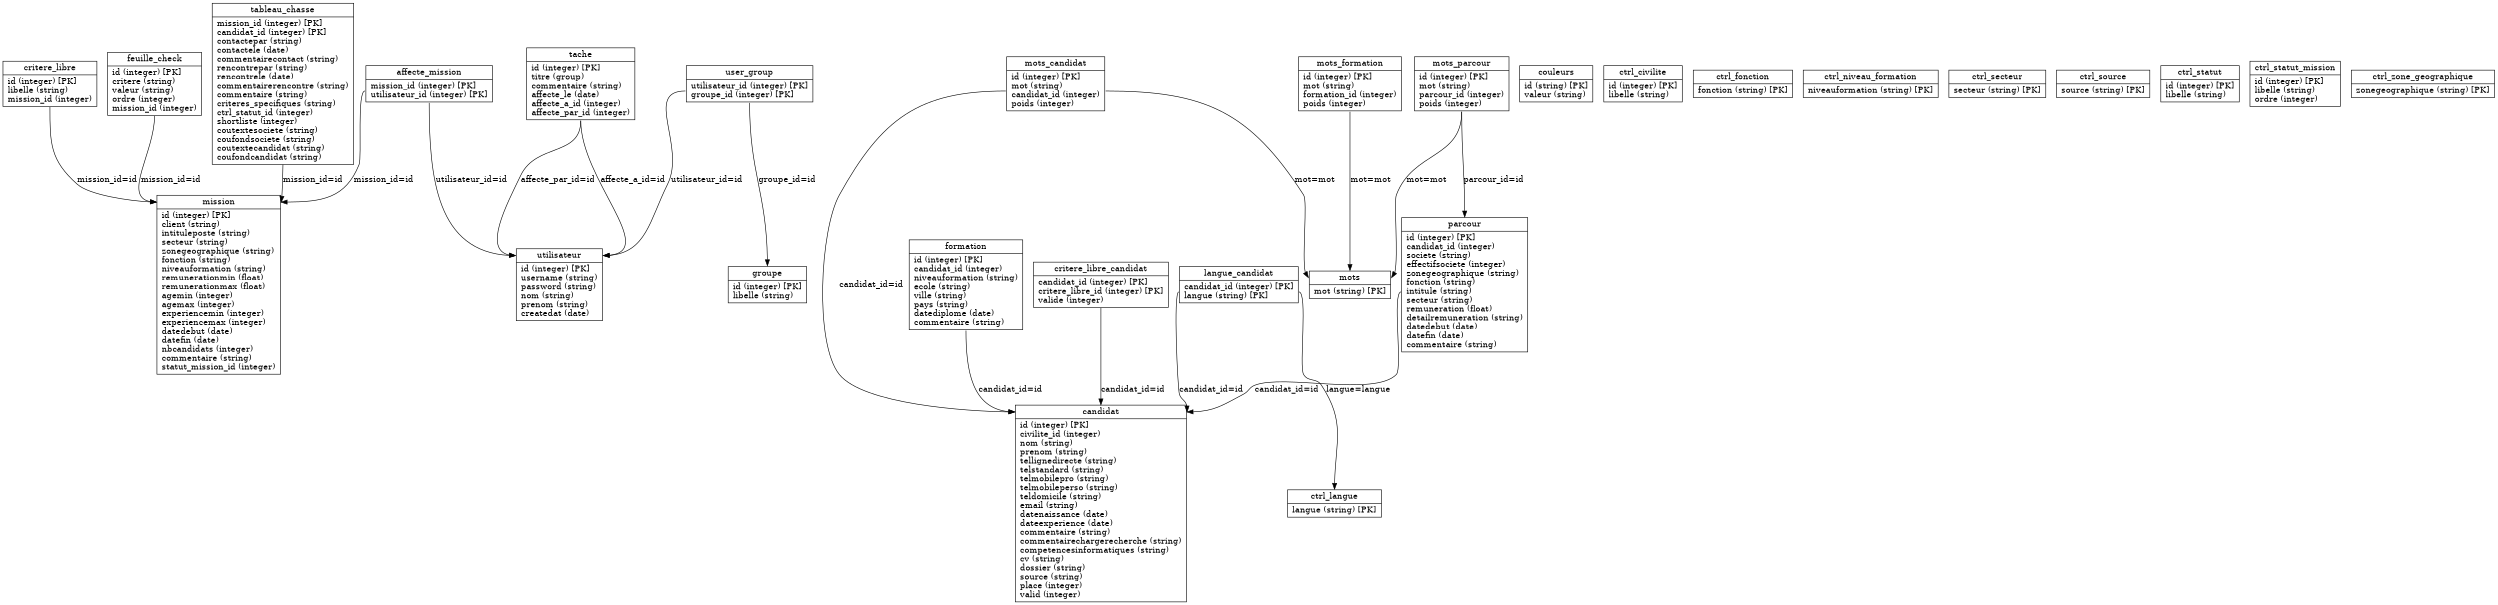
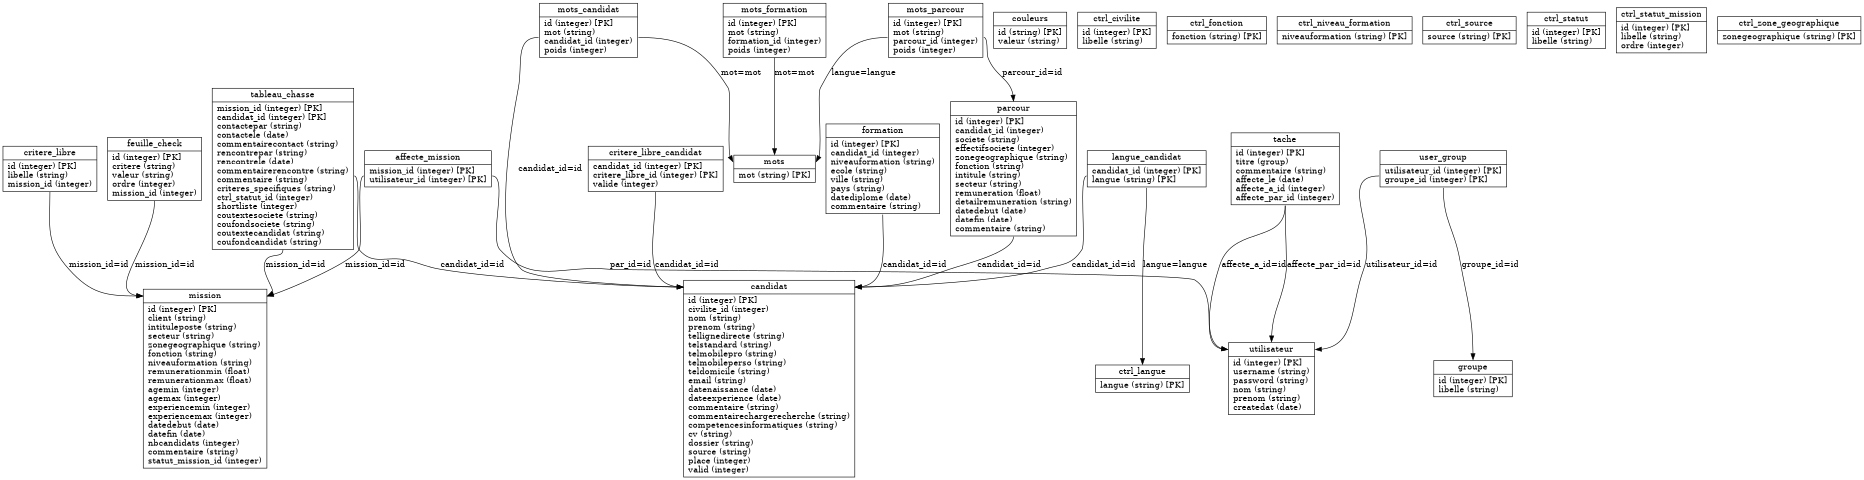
node "ctrl_secteur": removed
edge "affecte_mission" -> "utilisateur": label "utilisateur_id=id" -> "par_id=id"
edge "mots_parcour" -> "mots": label "mot=mot" -> "langue=langue"
edge "tableau_chasse" -> "candidat": added, label "candidat_id=id"
